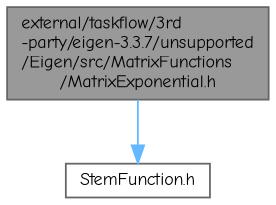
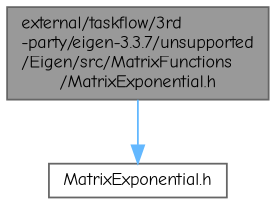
node "StemFunction.h": label "StemFunction.h" -> "MatrixExponential.h"
